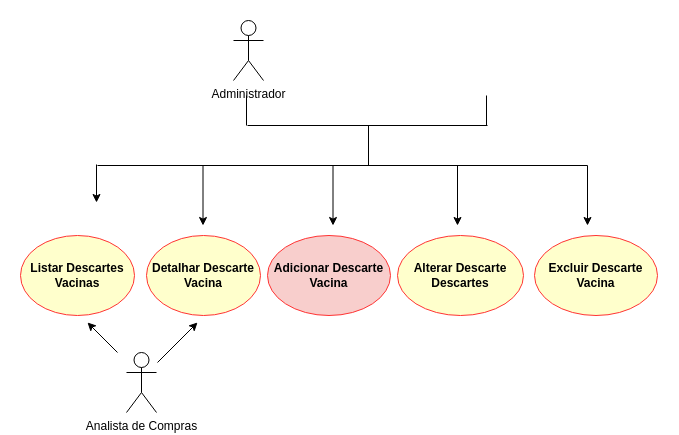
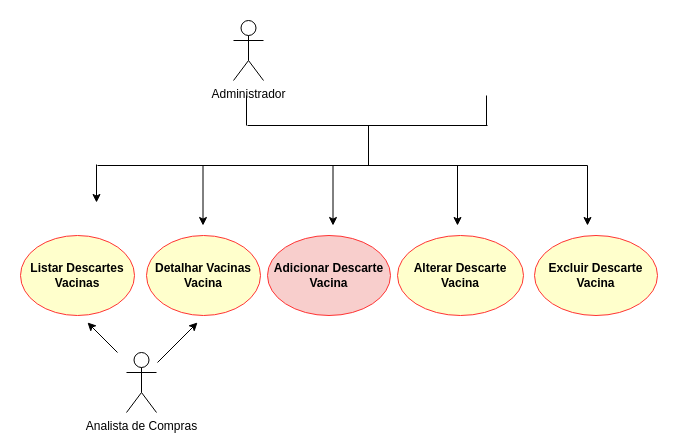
node "Detalhar Descarte Vacina": label "Detalhar Descarte Vacina" -> "Detalhar Vacinas Vacina"
node "Alterar Descarte Descartes": label "Alterar Descarte Descartes" -> "Alterar Descarte Vacina"
